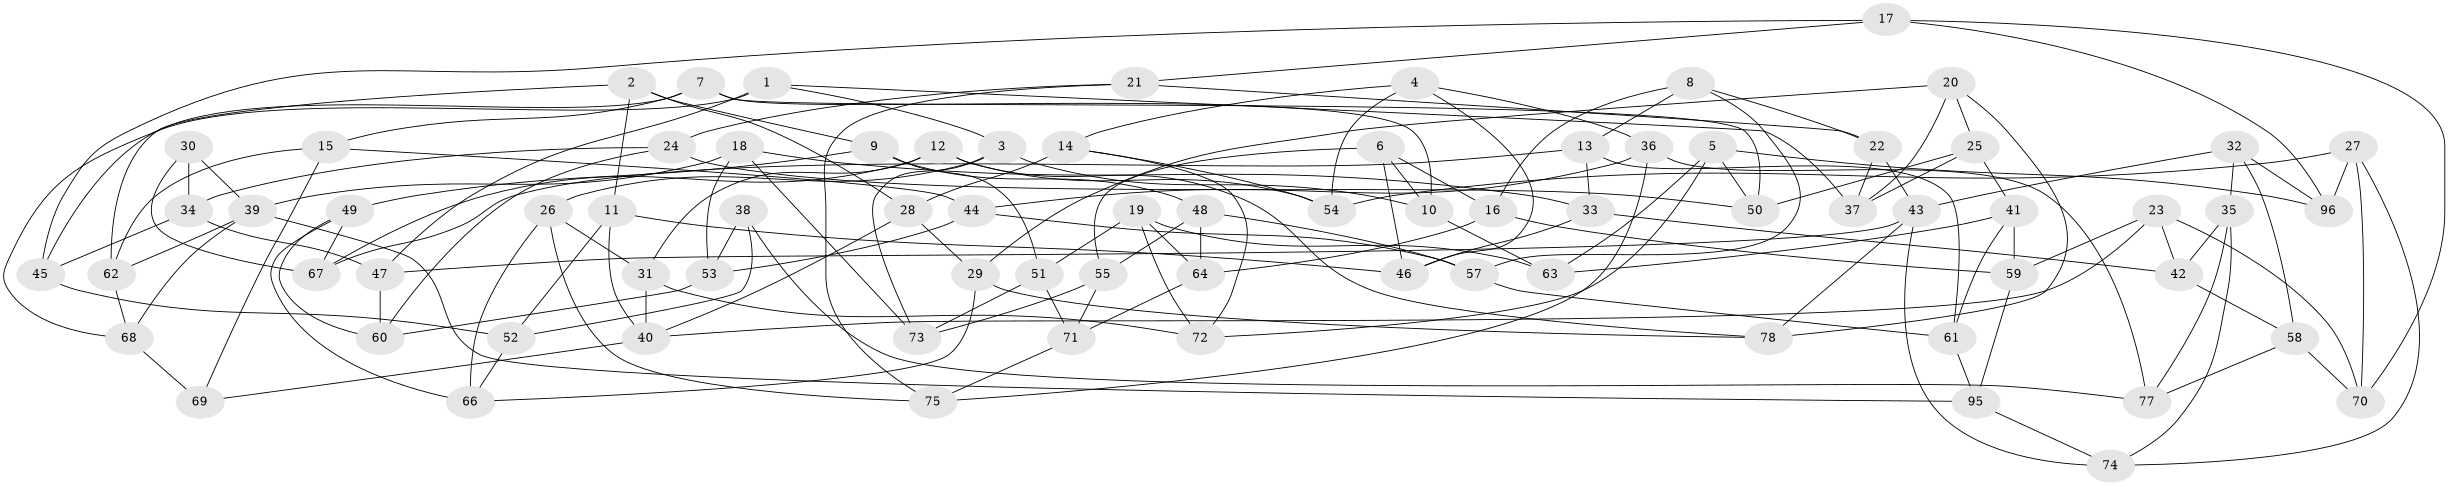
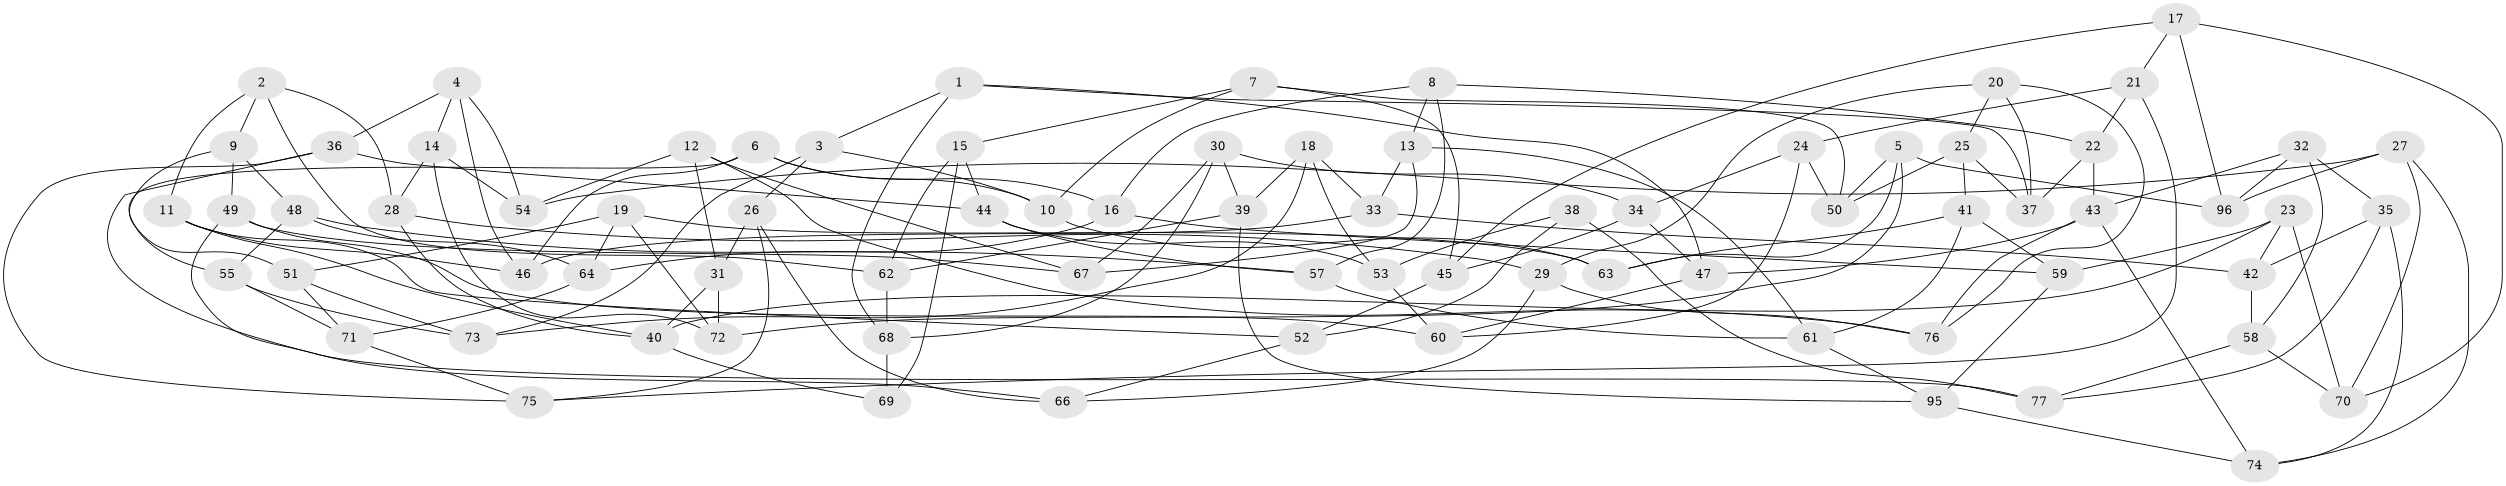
edge "39" -- "68": now "30" -- "68"
node "78": label "78" -> "76"
